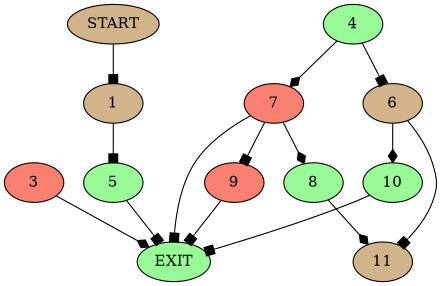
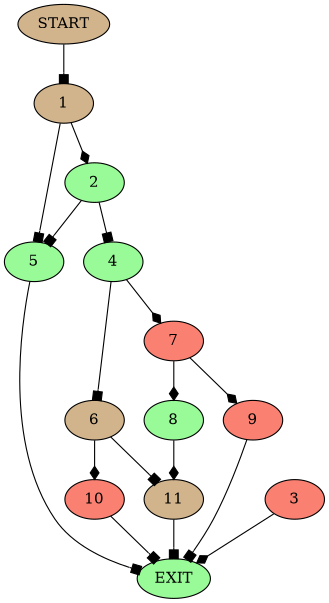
edge "7" -> "9": arrowhead box -> diamond
edge "7" -> "EXIT": now "11" -> "EXIT"
node "2": added
node "10": fillcolor palegreen -> salmon
